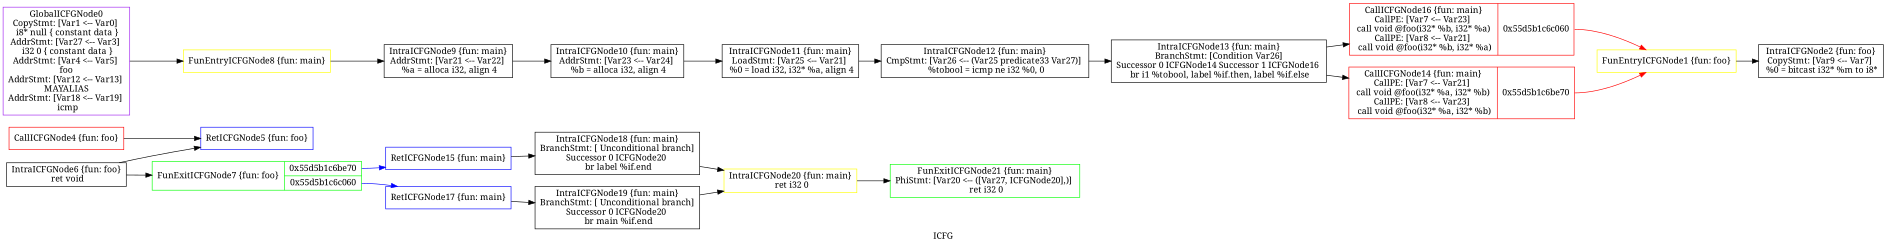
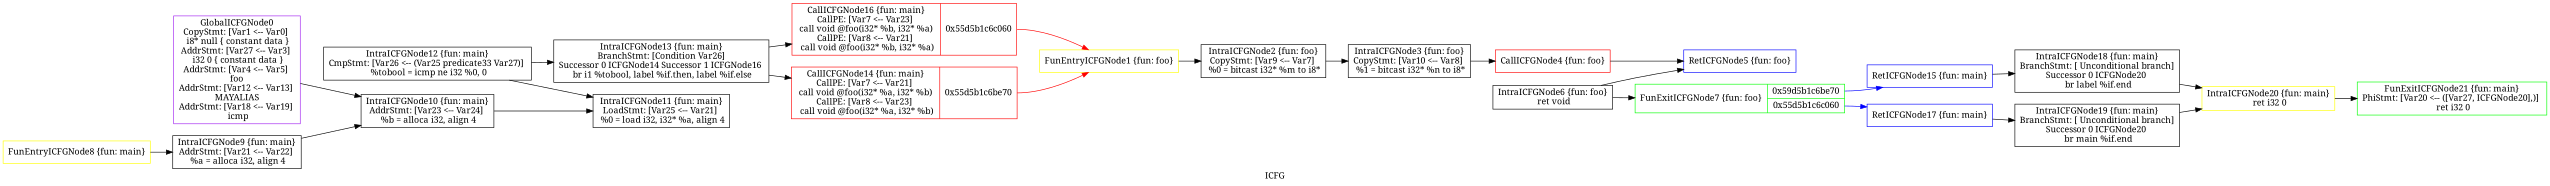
edge "GlobalICFGNode0" -> "FunEntryICFGNode8 {fun: main}": now "GlobalICFGNode0" -> "IntraICFGNode10 {fun: main}"
edge "IntraICFGNode11 {fun: main}" -> "IntraICFGNode12 {fun: main}": reversed
node "IntraICFGNode3 {fun: foo}": added
node "FunExitICFGNode7 {fun: foo}": text "0x55d5b1c6be70" -> "0x59d5b1c6be70"
